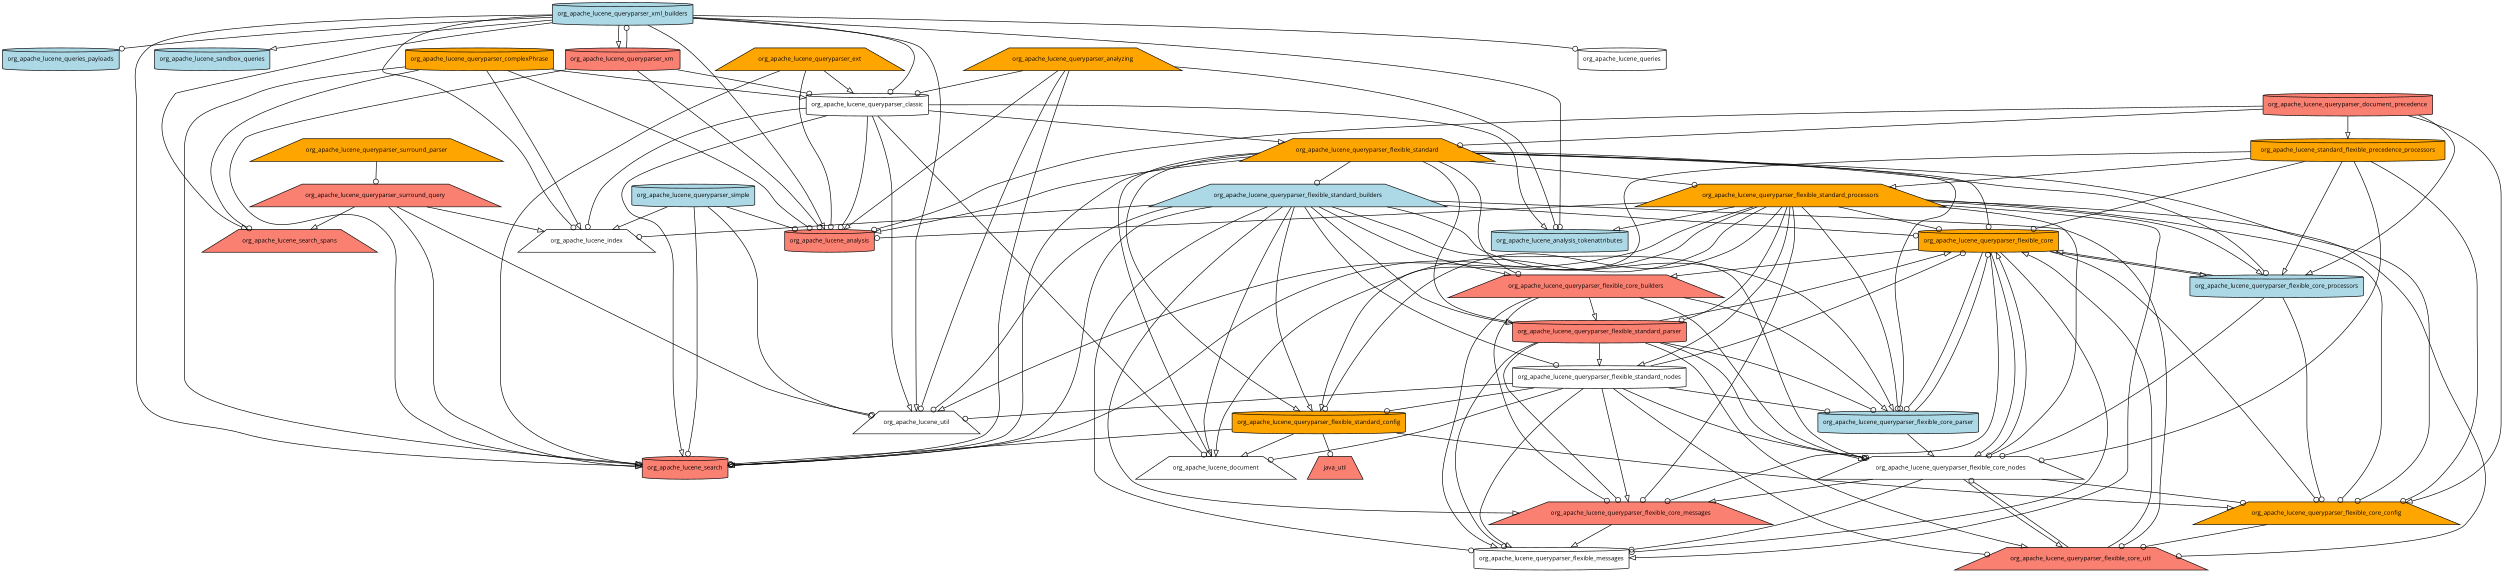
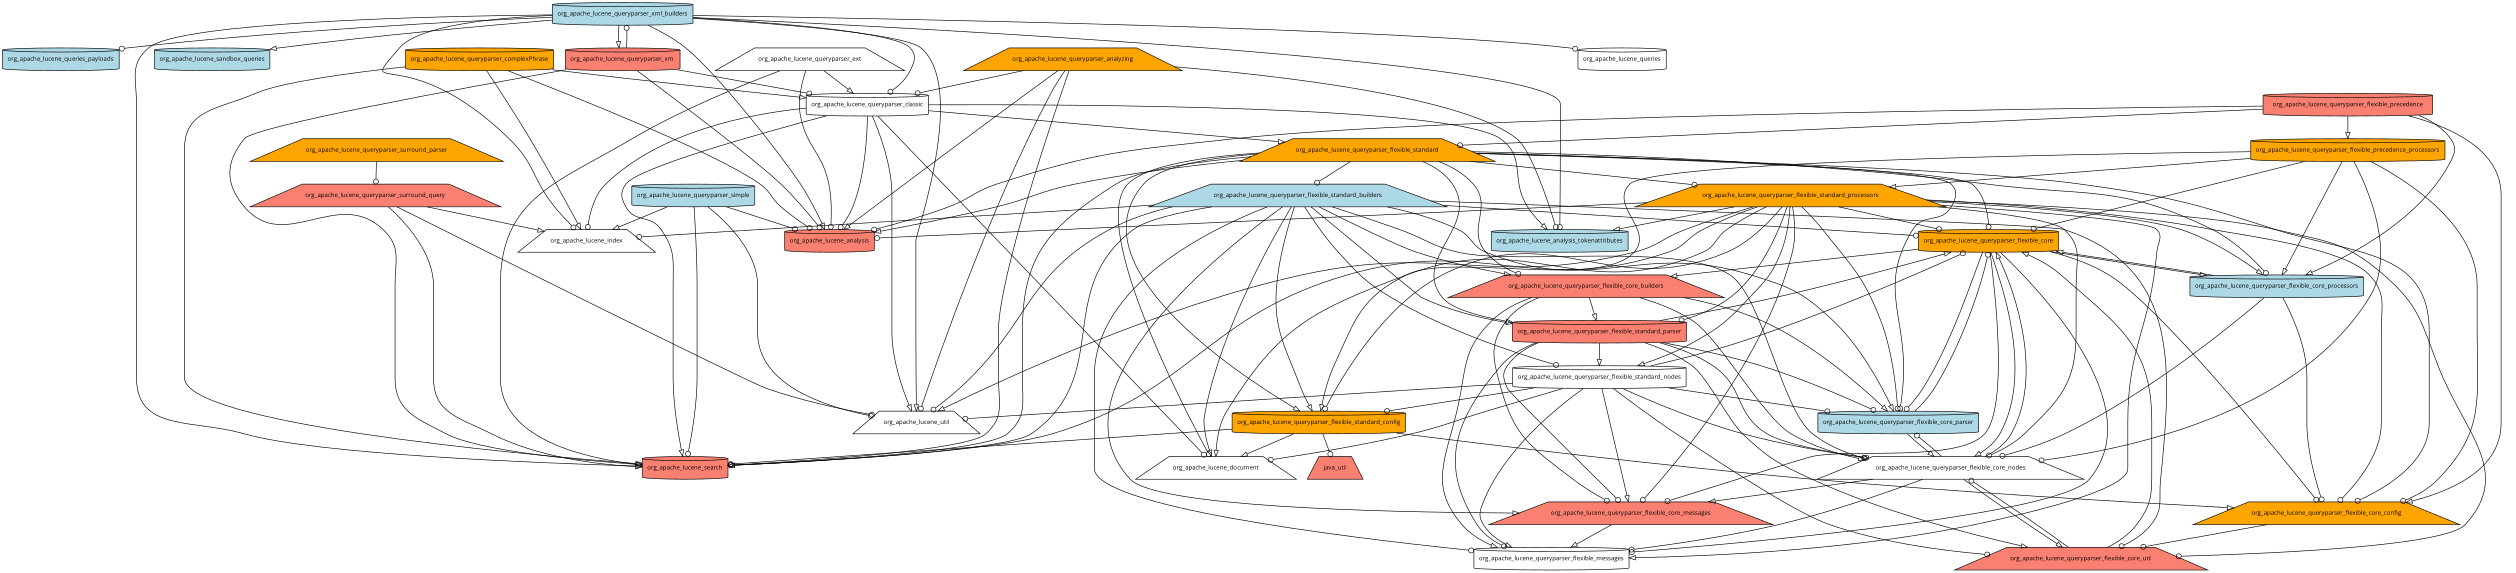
node "org_apache_lucene_queryparser_ext": fillcolor orange -> white
node "org_apache_lucene_queryparser_document_precedence": label "org_apache_lucene_queryparser_document_precedence" -> "org_apache_lucene_queryparser_flexible_precedence"
node "org_apache_lucene_standard_flexible_precedence_processors": label "org_apache_lucene_standard_flexible_precedence_processors" -> "org_apache_lucene_queryparser_flexible_precedence_processors"
node "org_apache_lucene_search_spans": removed
edge "org_apache_lucene_queryparser_flexible_core_nodes" -> "org_apache_lucene_queryparser_flexible_core_config": now "org_apache_lucene_queryparser_flexible_core_nodes" -> "org_apache_lucene_queryparser_flexible_core_parser"
